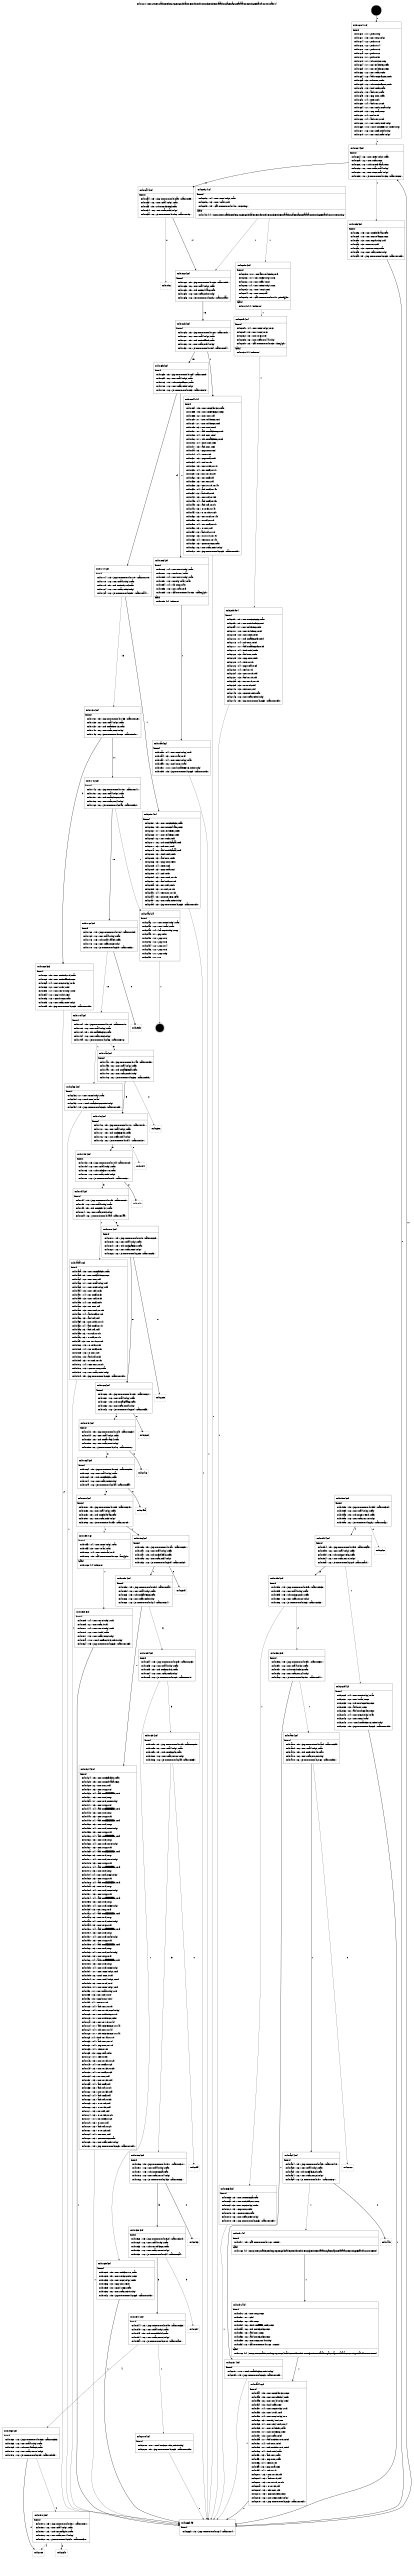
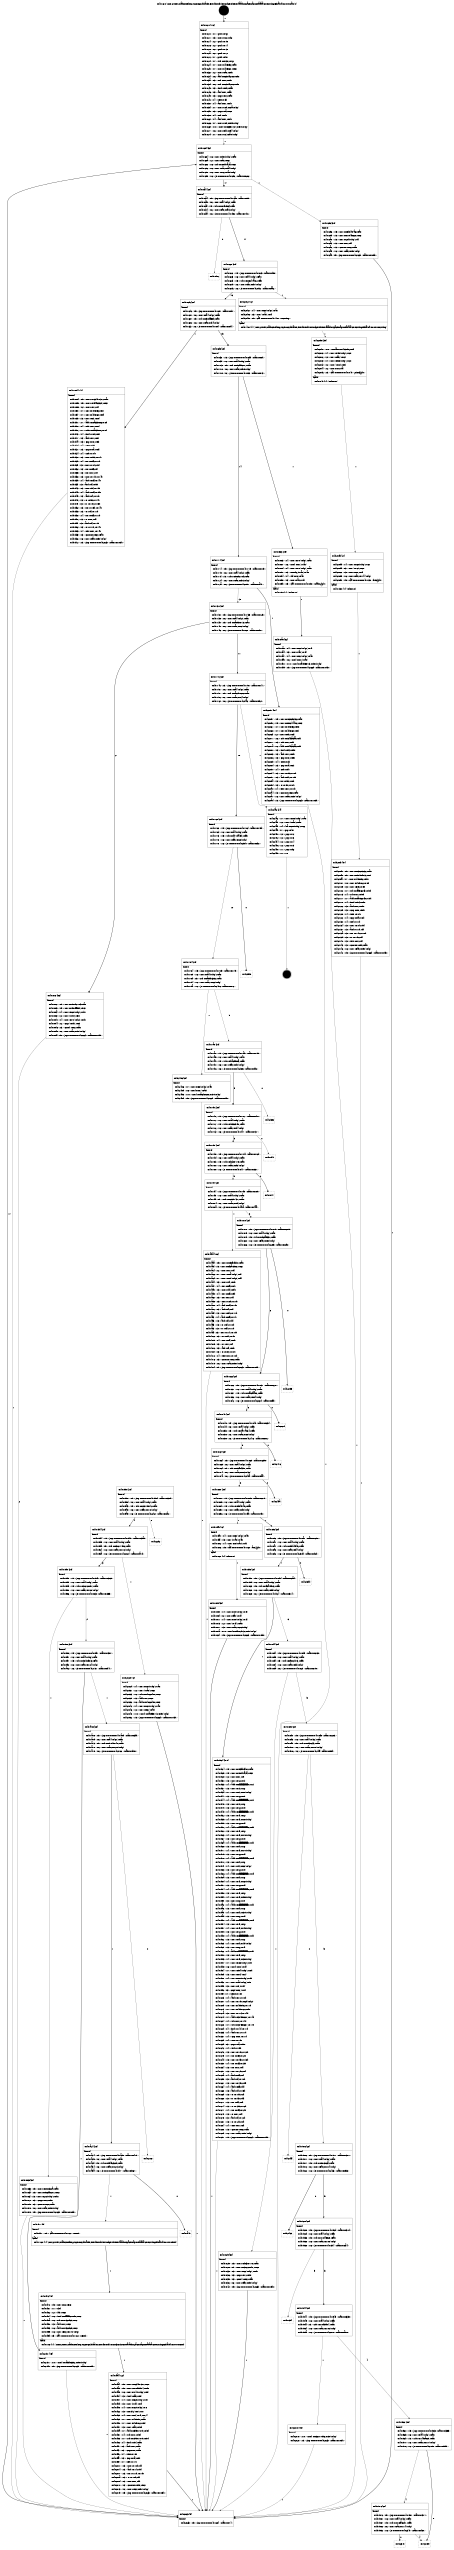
edge "0x4020b2 [12]" -> "0x4016c0 [28]": reversed
